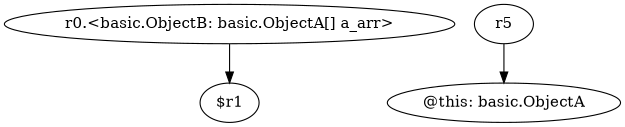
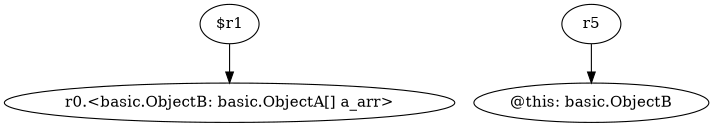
edge "r0.<basic.ObjectB: basic.ObjectA[] a_arr>" -> "$r1": reversed
node "@this: basic.ObjectA": label "@this: basic.ObjectA" -> "@this: basic.ObjectB"
